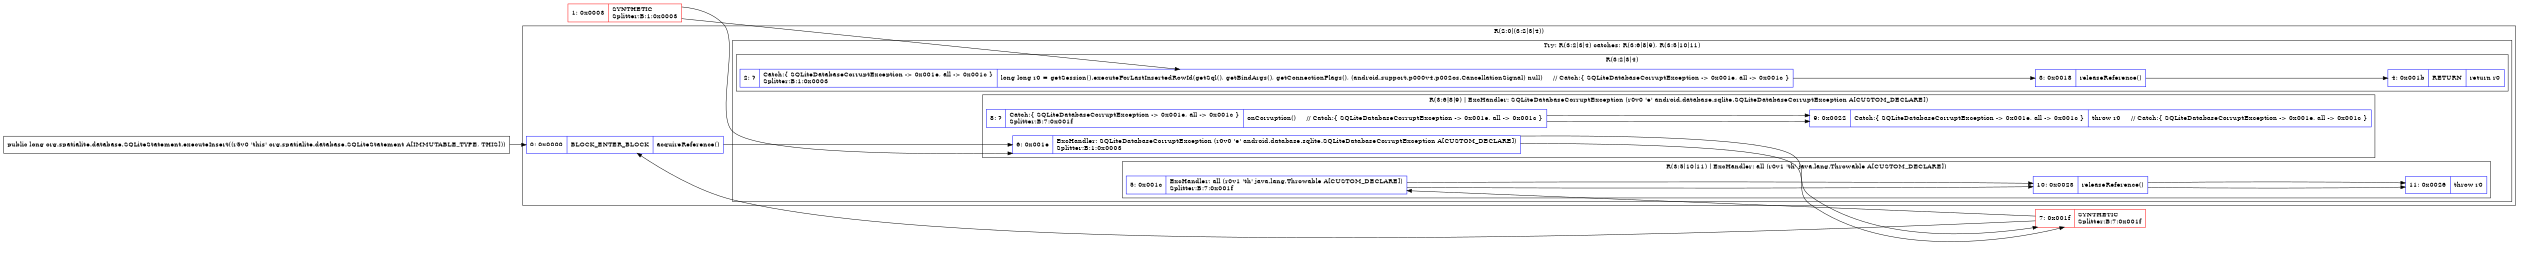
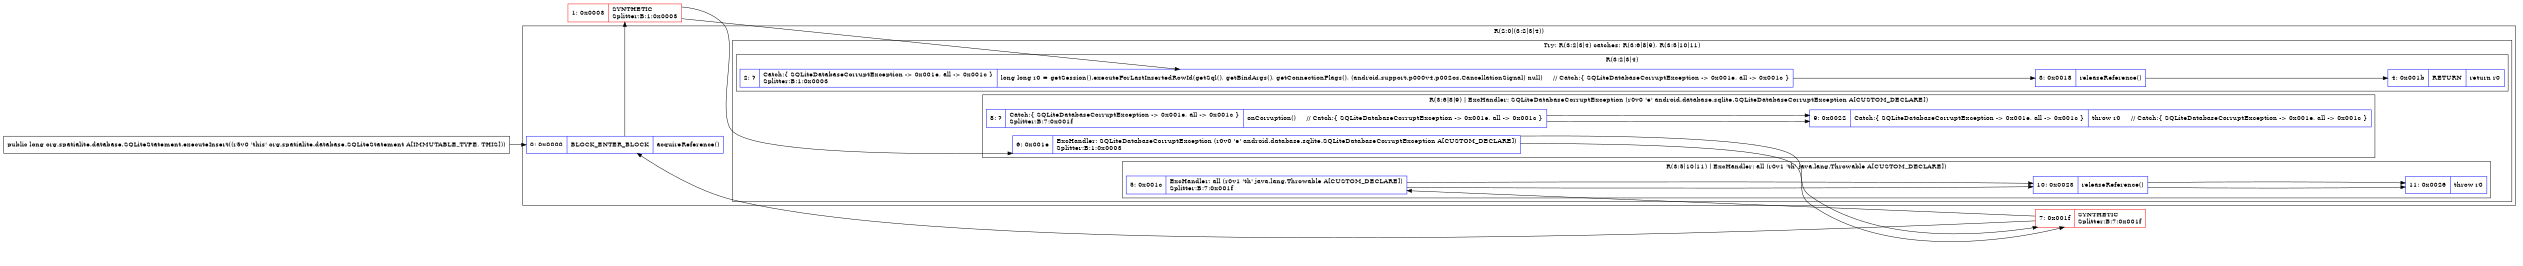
edge "0: 0x0000" -> "6: 0x001e": now "0: 0x0000" -> "1: 0x0003"
